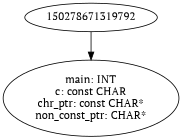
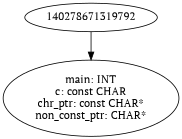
node "150278671319792": label "150278671319792" -> "140278671319792"
